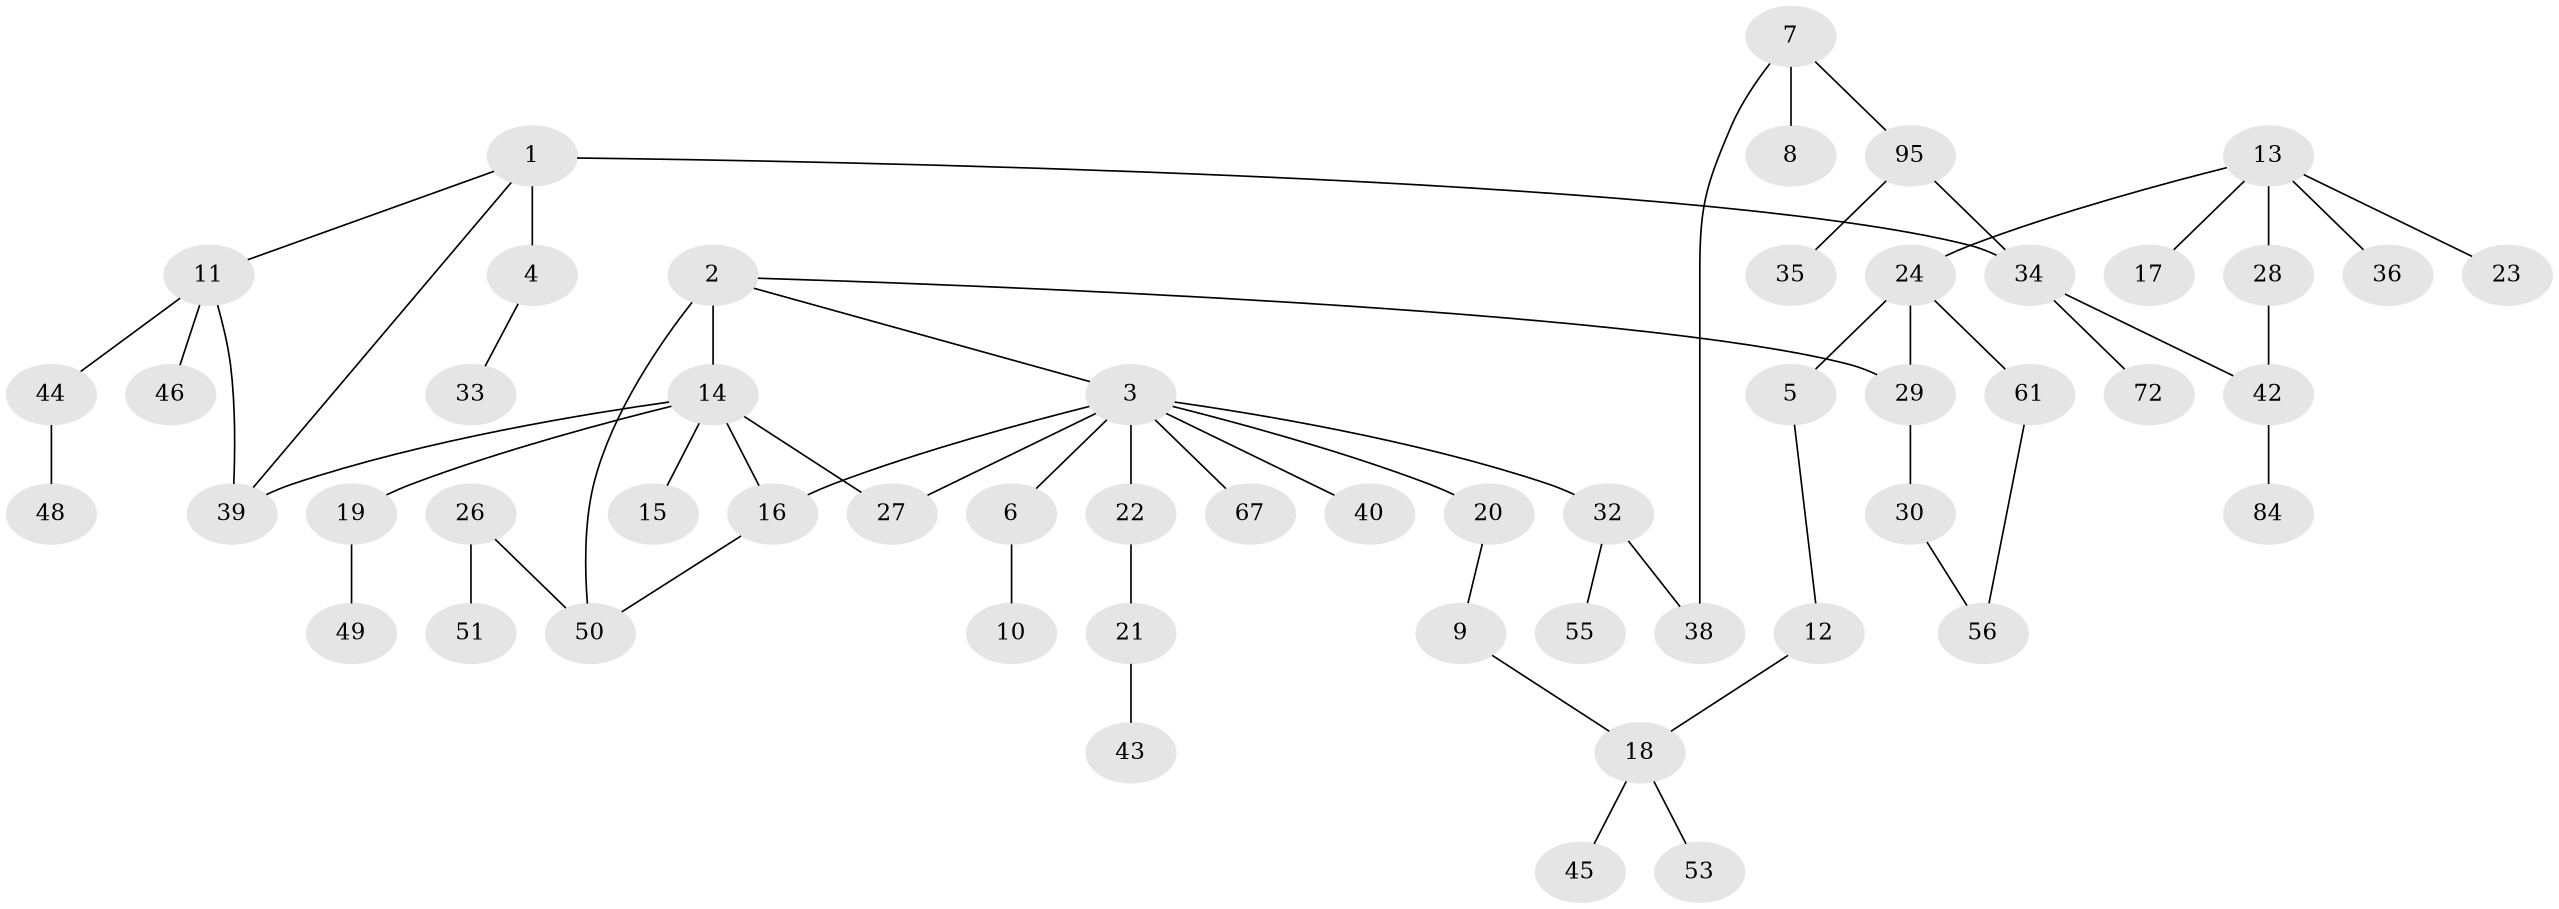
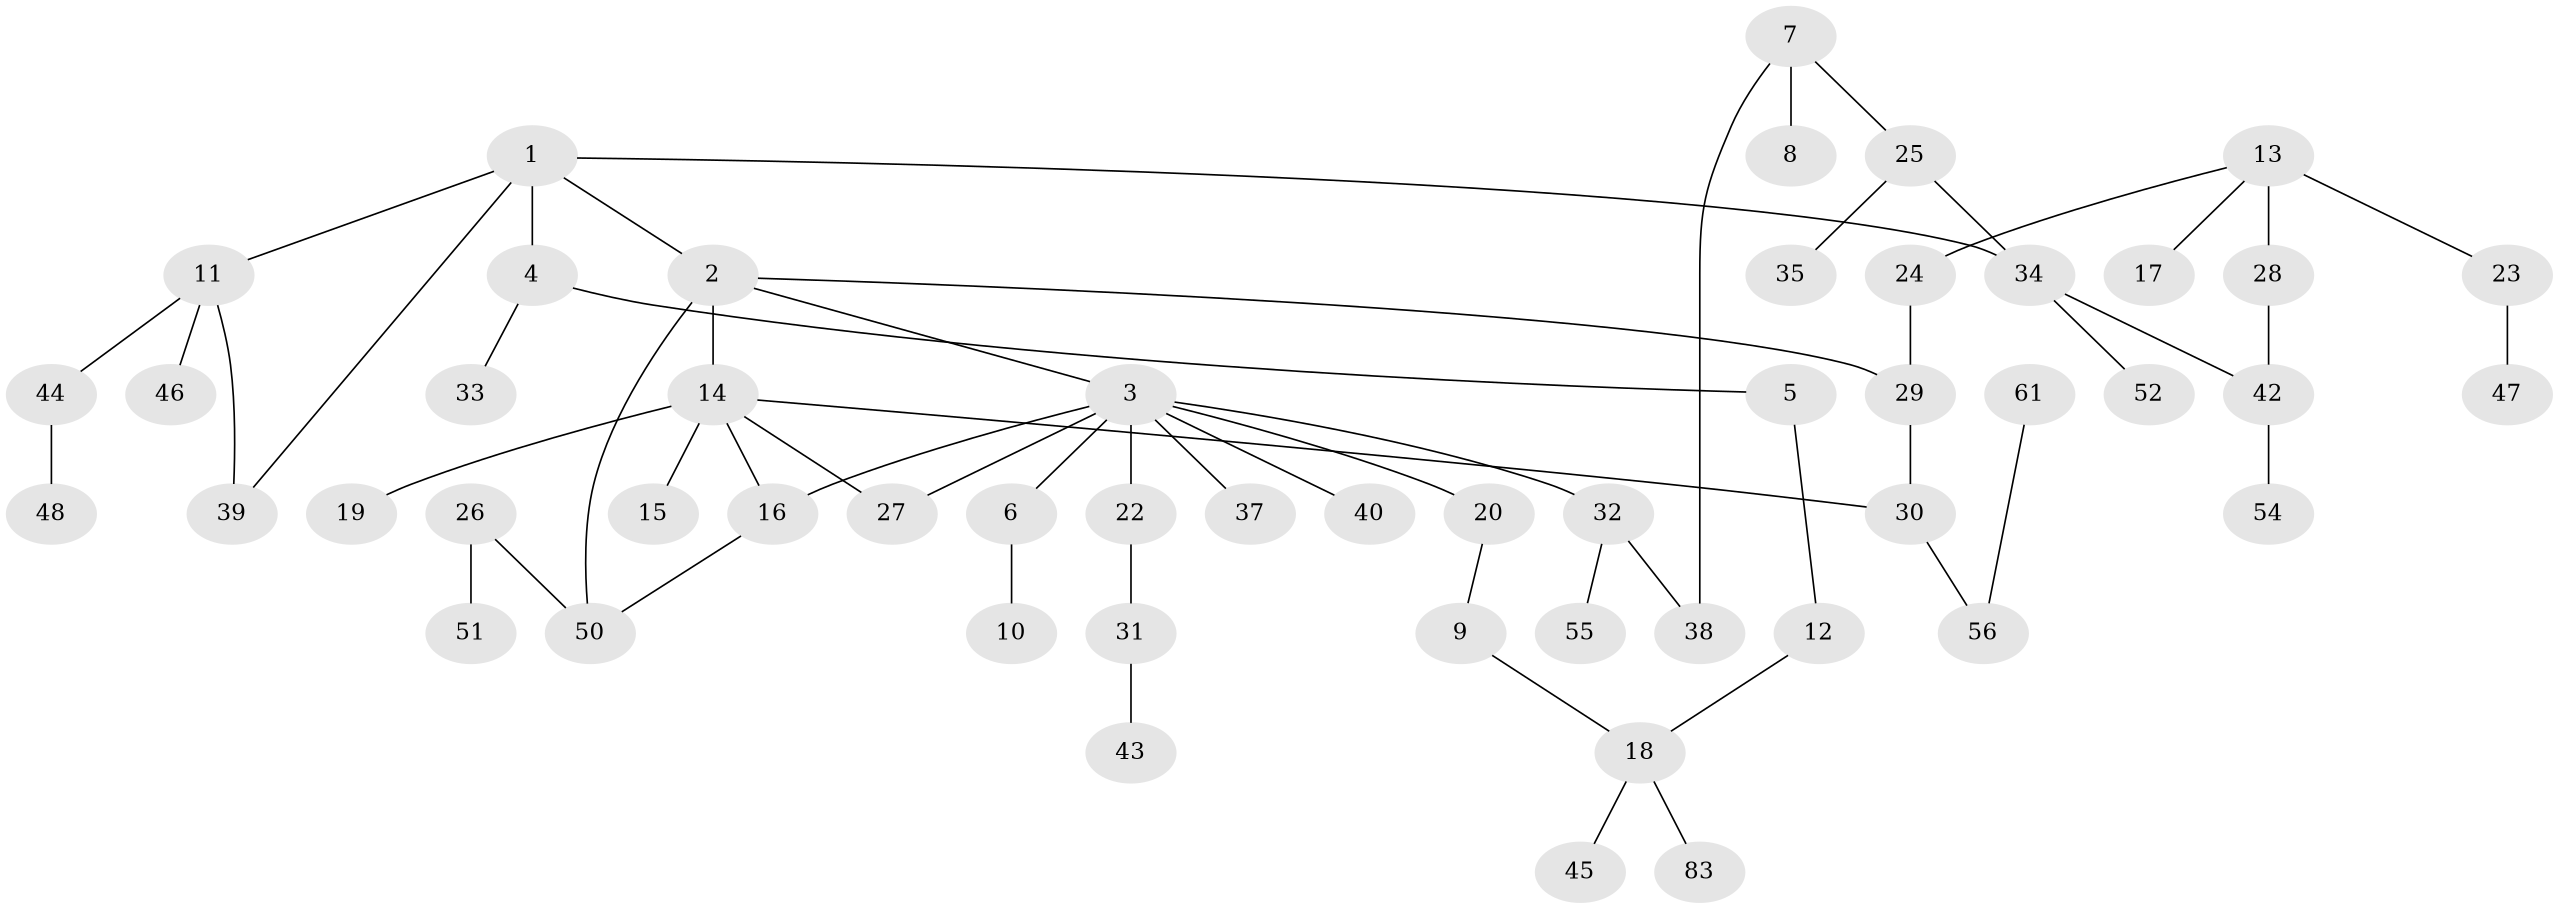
node "95": label "95" -> "25"
edge "1" -- "2": added
node "36": removed
edge "24" -- "5": now "4" -- "5"
edge "24" -- "61": removed
node "72": label "72" -> "52"
node "47": added
edge "14" -- "39": now "14" -- "30"
node "67": label "67" -> "37"
node "84": label "84" -> "54"
node "49": removed
node "21": label "21" -> "31"
node "53": label "53" -> "83"
